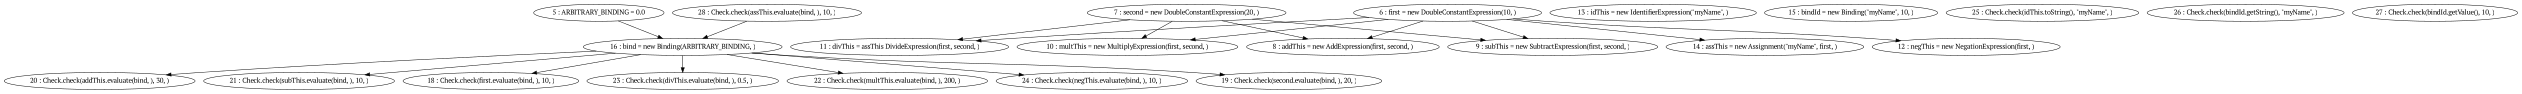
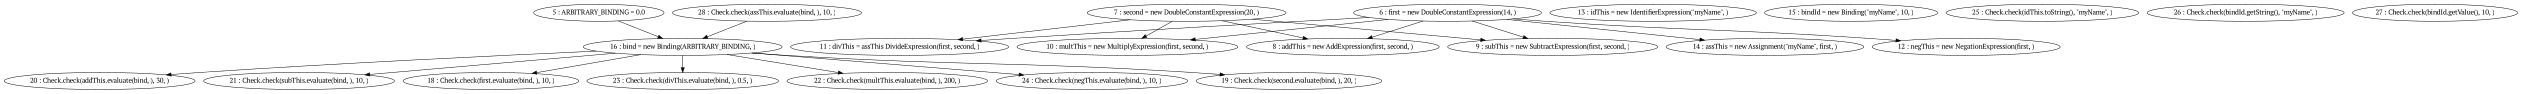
node "6 : first = new DoubleConstantExpression(10, )": label "6 : first = new DoubleConstantExpression(10, )" -> "6 : first = new DoubleConstantExpression(14, )"
